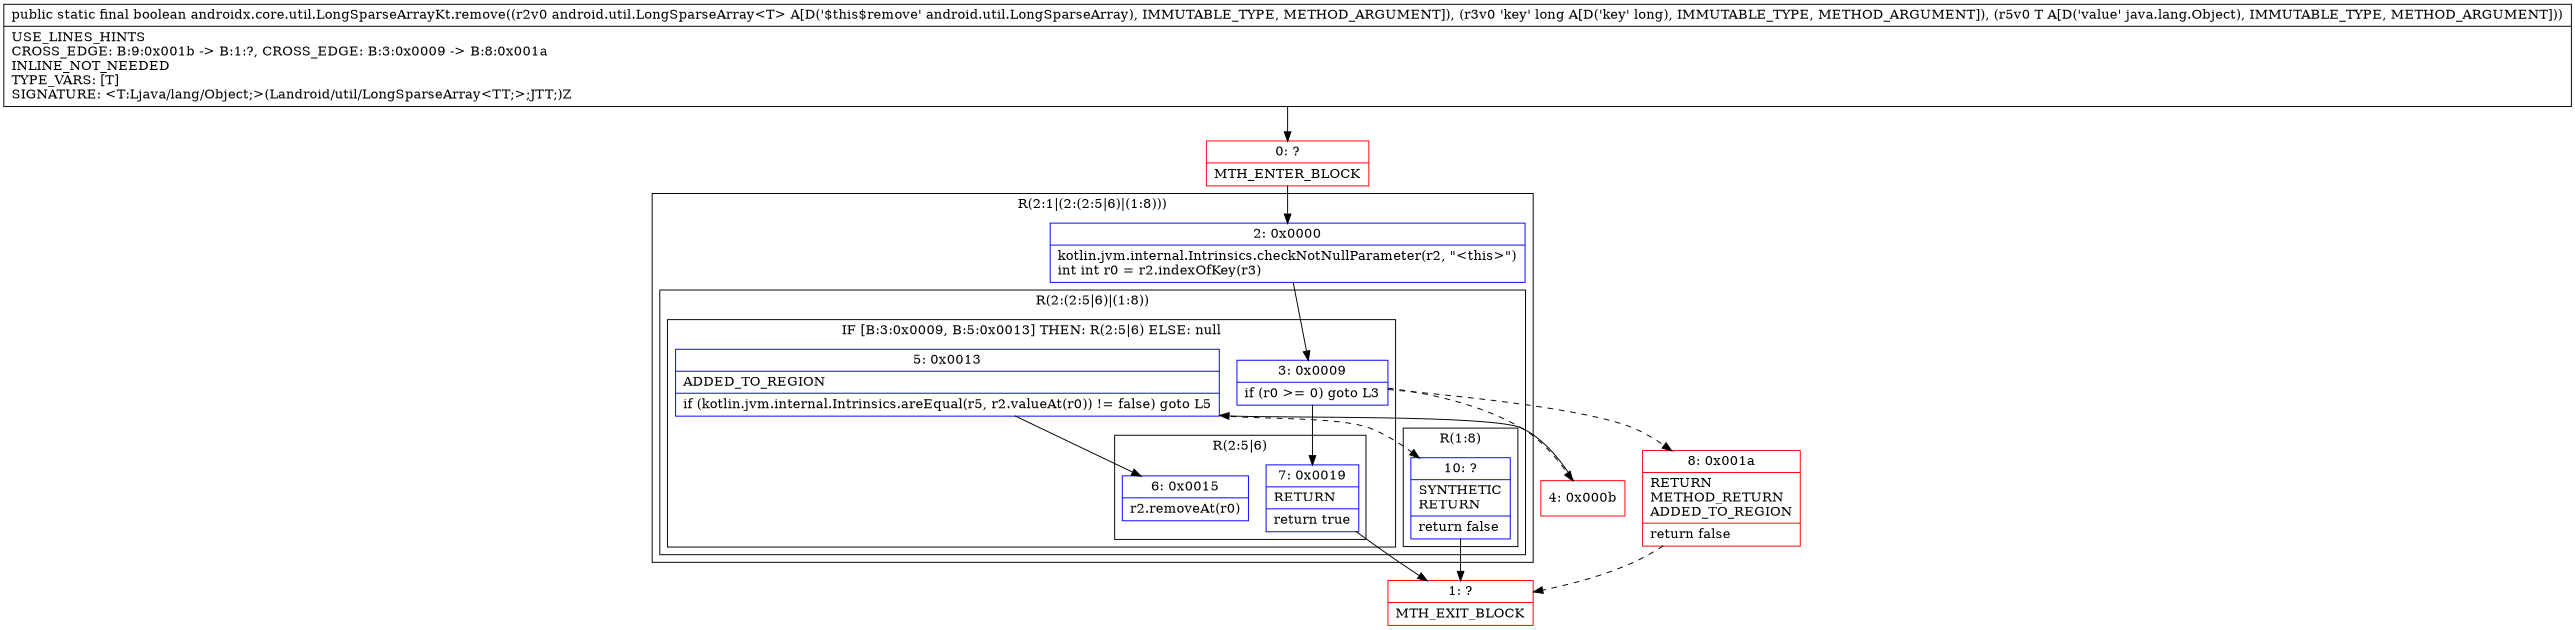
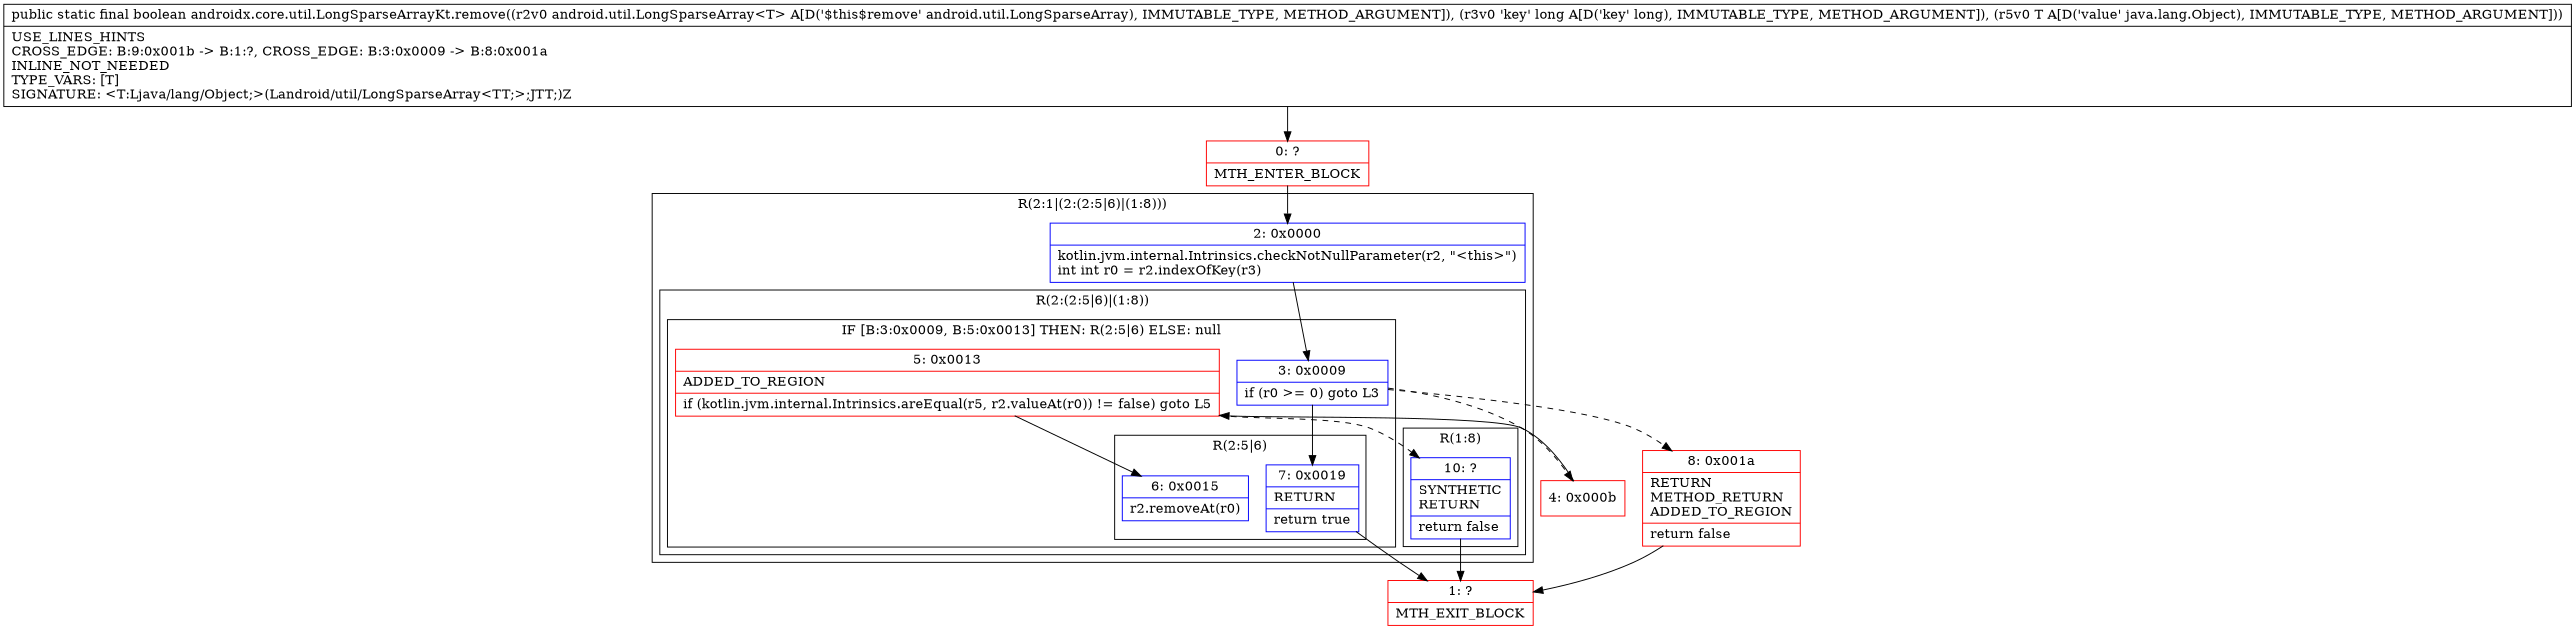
node "5: 0x0013": color blue -> red
edge "8: 0x001a" -> "1: ?": style dashed -> solid
